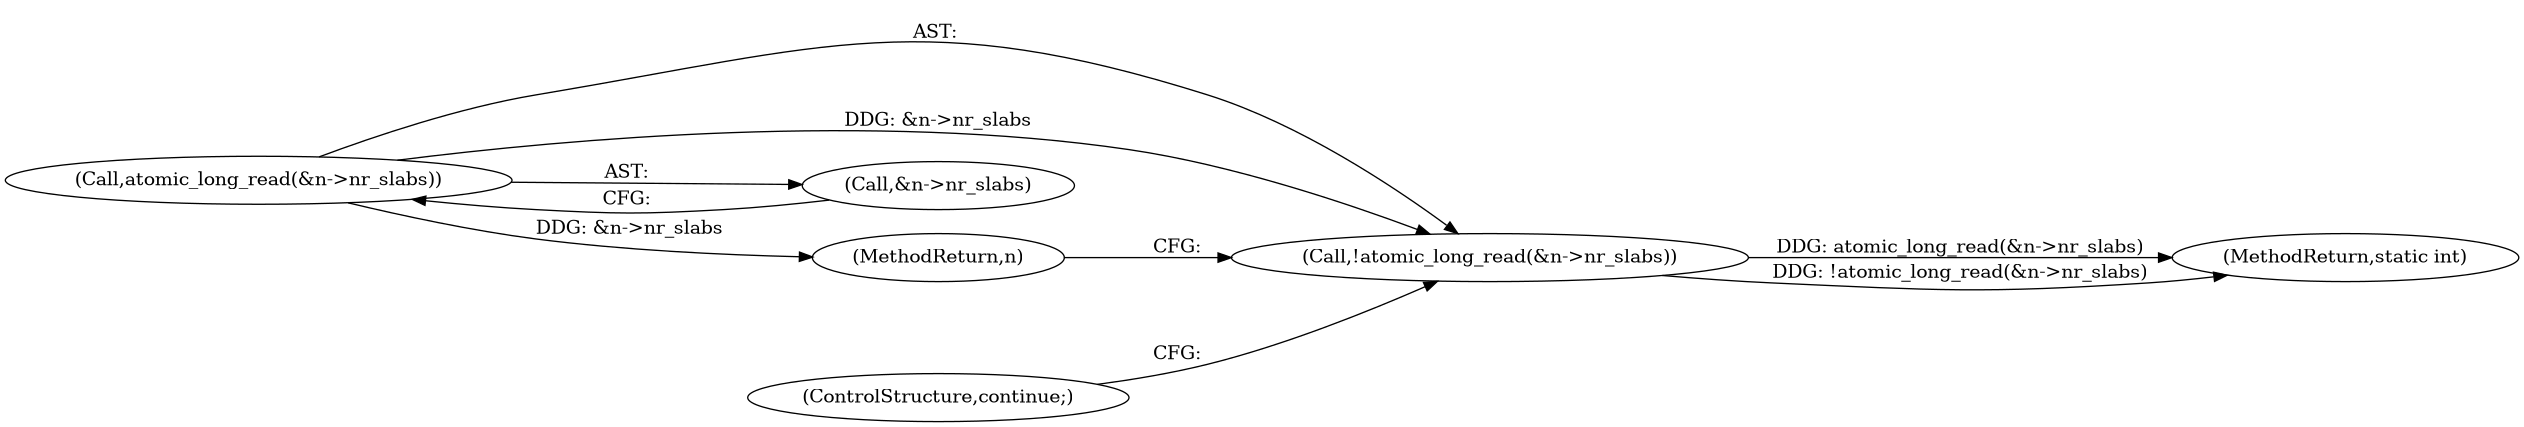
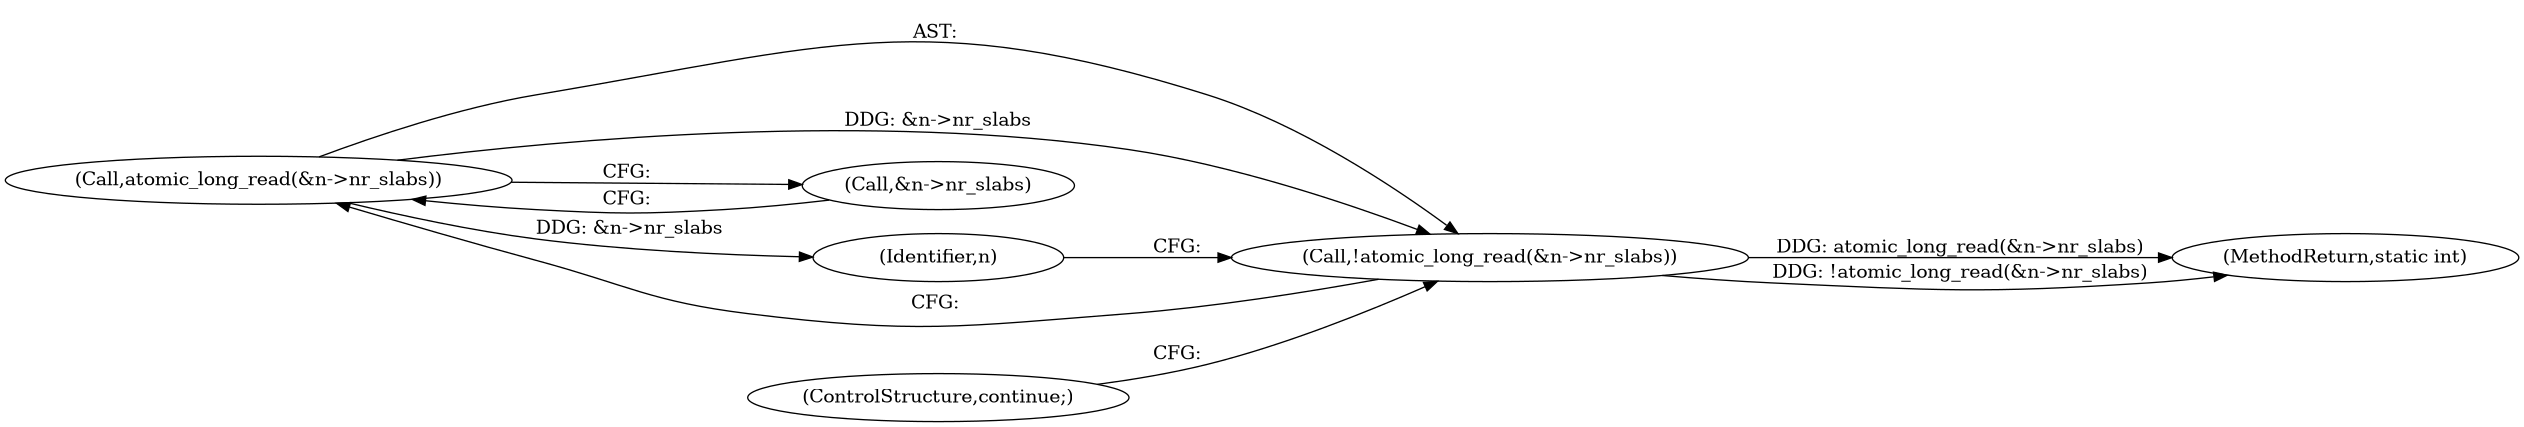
edge "(Call,atomic_long_read(&n->nr_slabs))" -> "(Call,&n->nr_slabs)": label "AST: " -> "CFG: "
node "(MethodReturn,n)": label "(MethodReturn,n)" -> "(Identifier,n)"
edge "(Call,!atomic_long_read(&n->nr_slabs))" -> "(Call,atomic_long_read(&n->nr_slabs))": added, label "CFG:"
